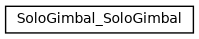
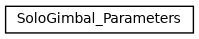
node "SoloGimbal_SoloGimbal": label "SoloGimbal_SoloGimbal" -> "SoloGimbal_Parameters"
